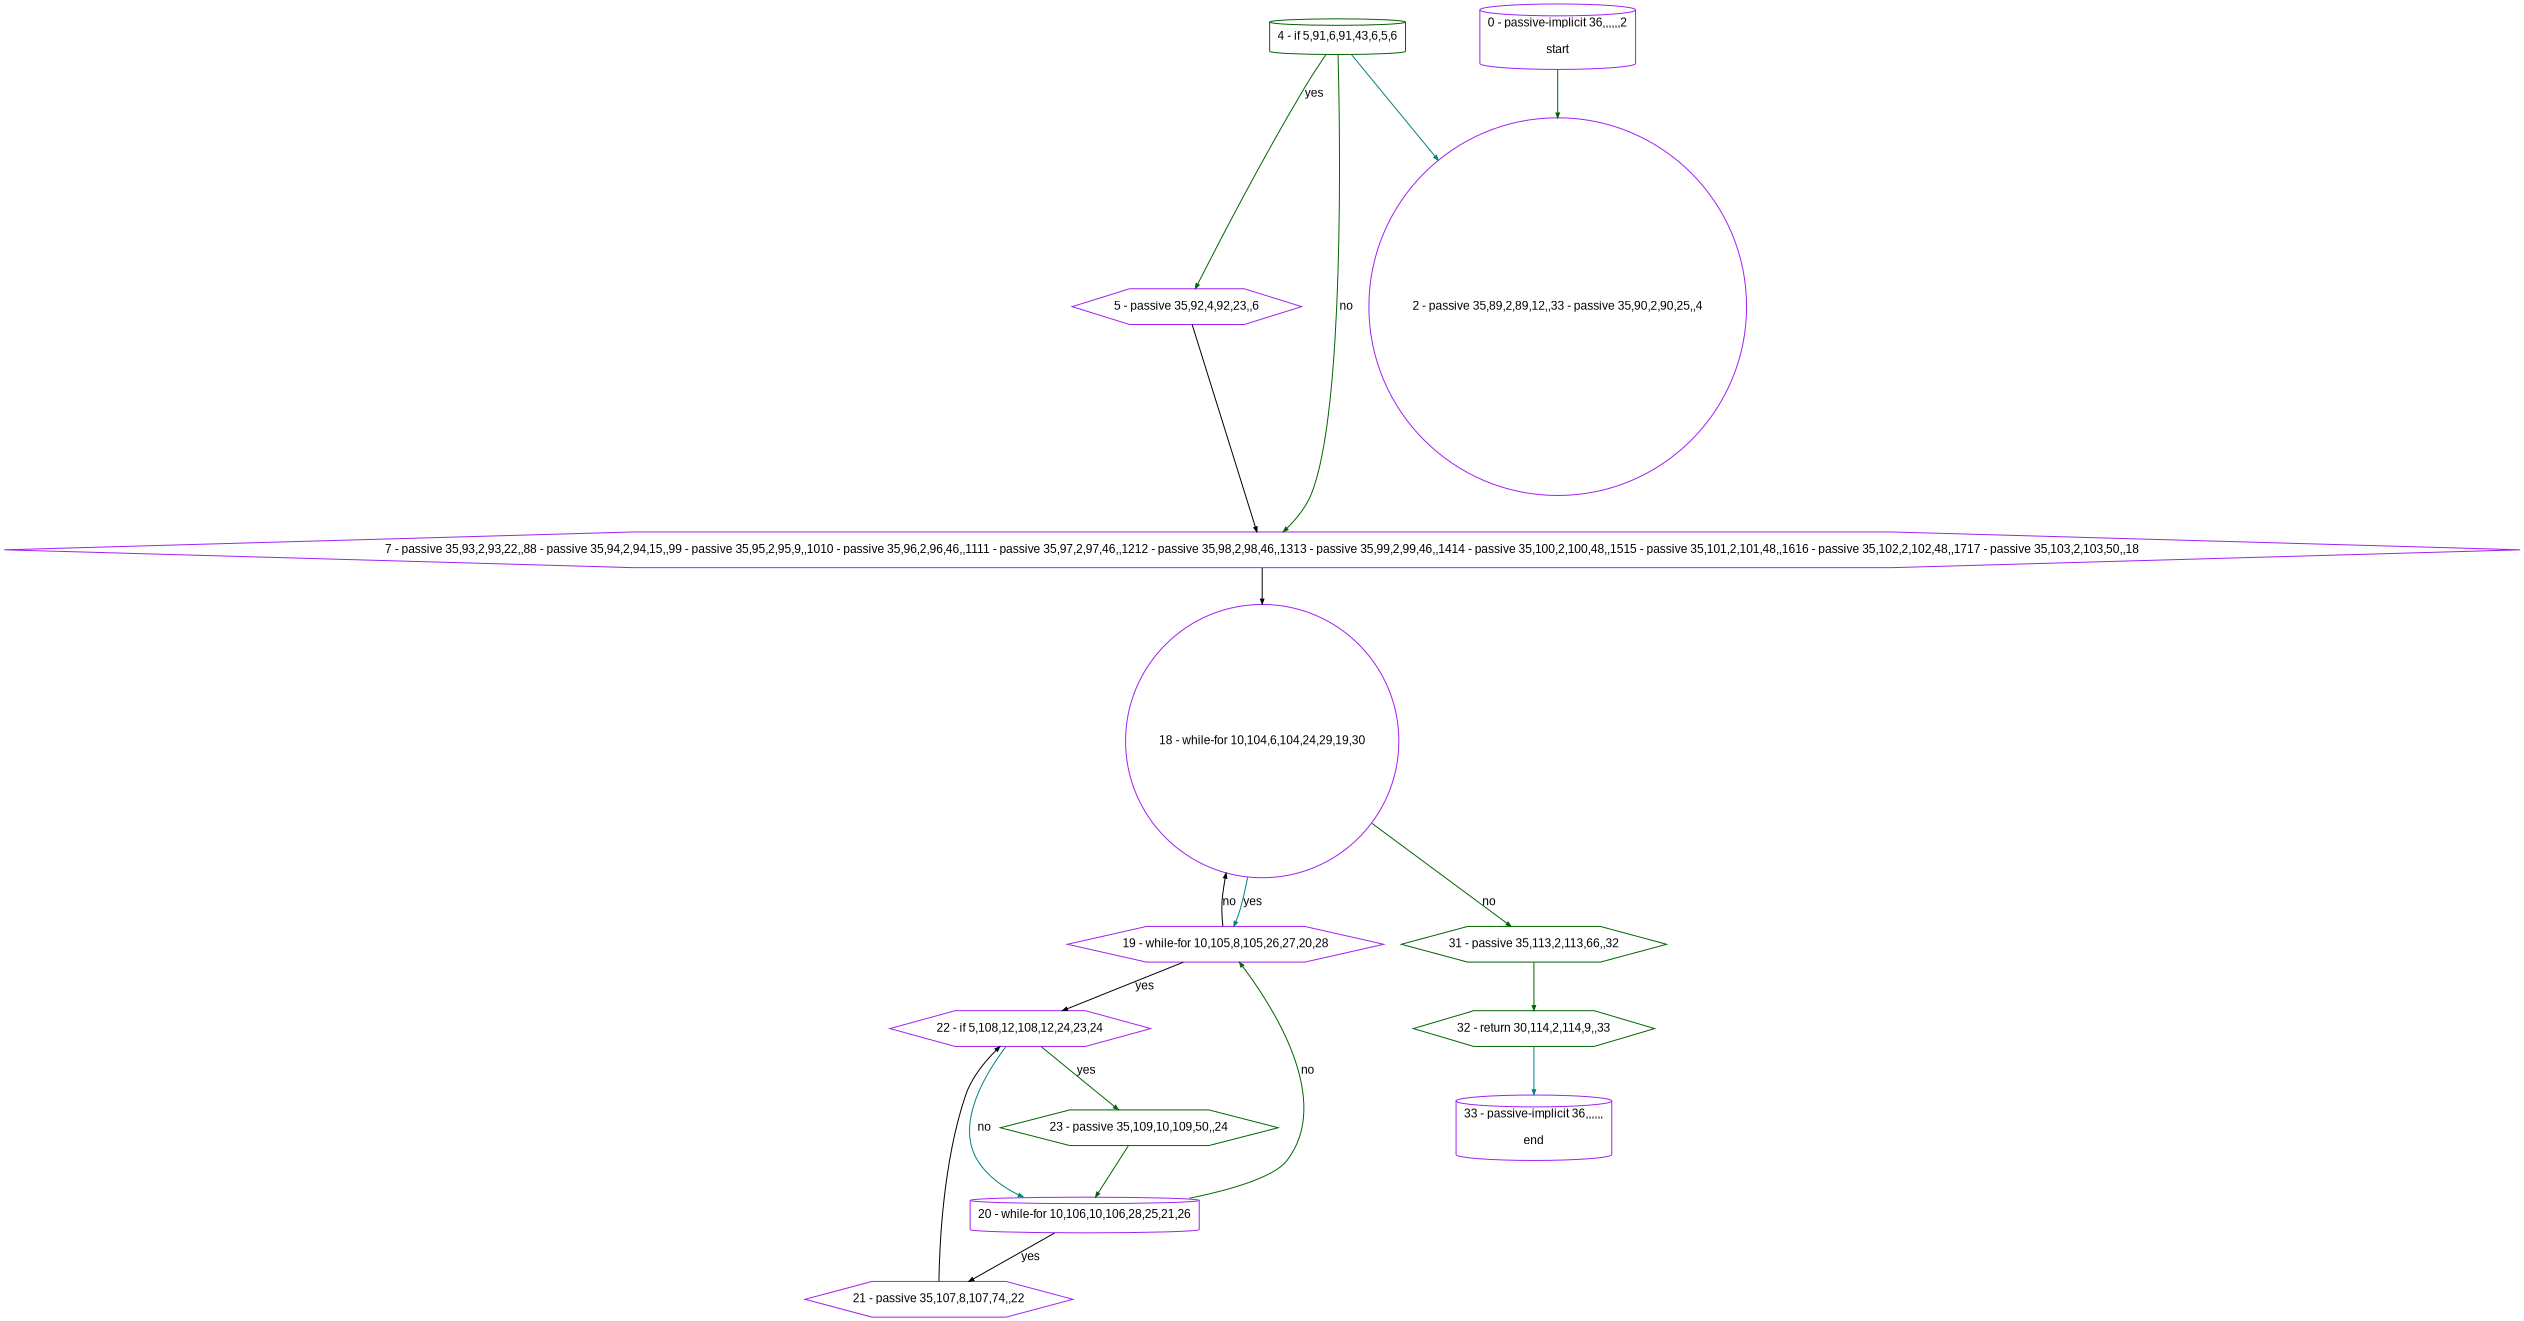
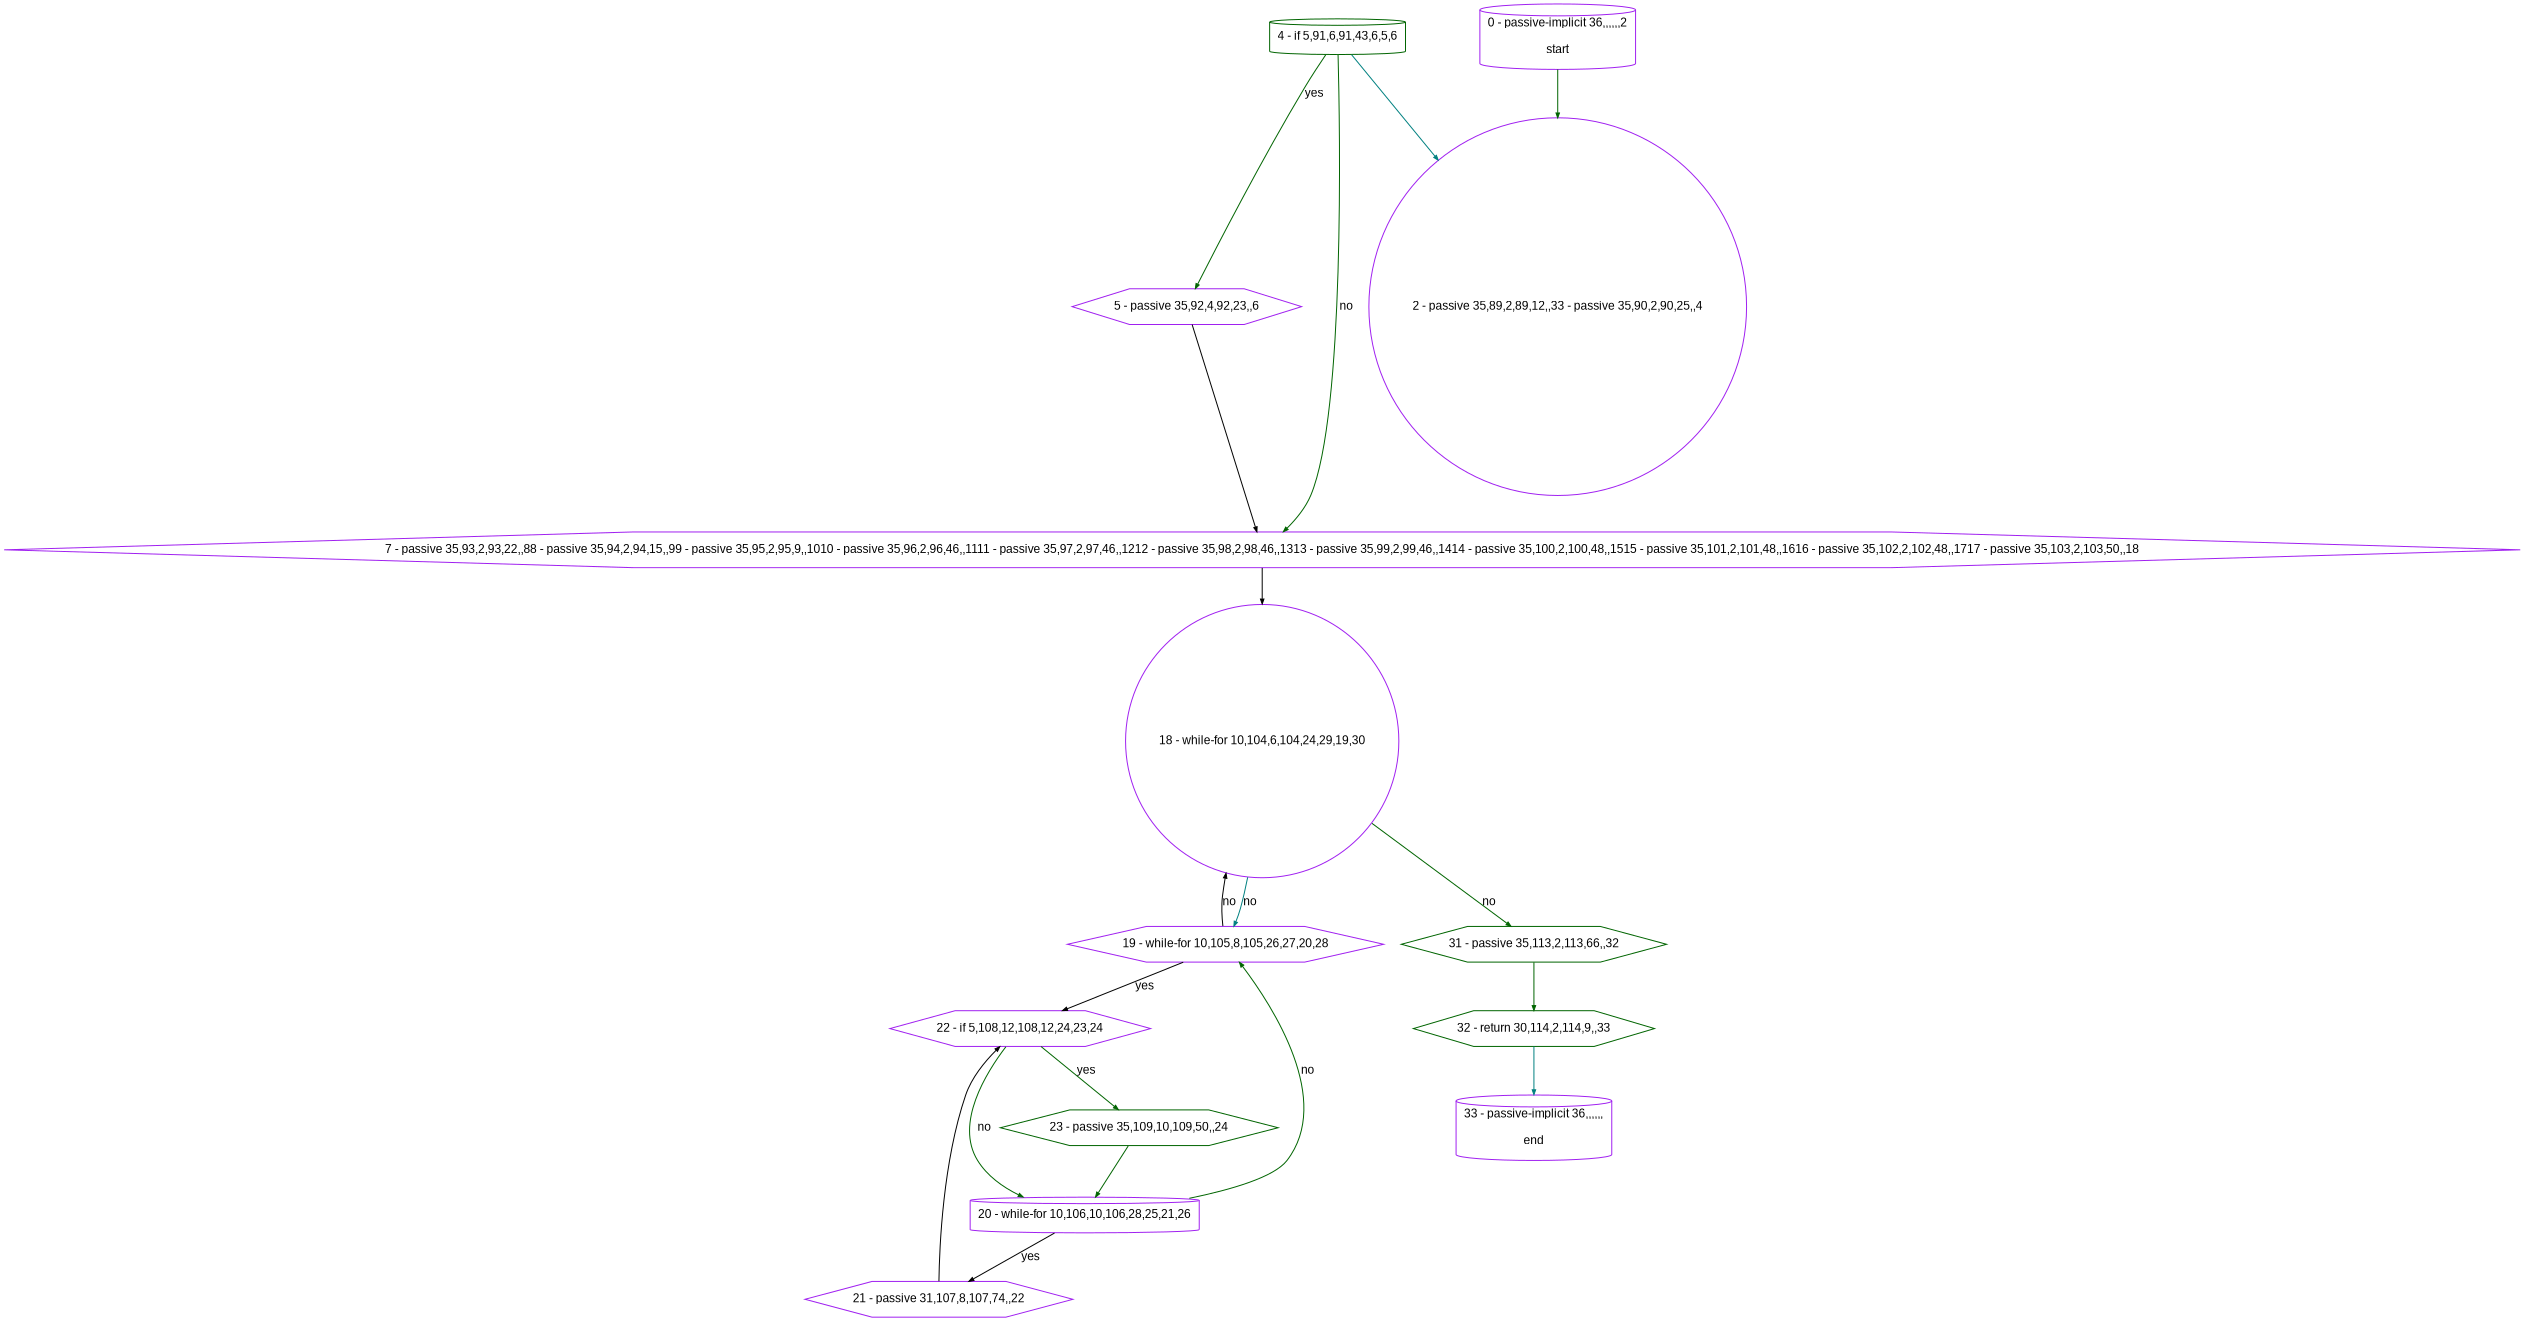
edge "18 - while-for 10,104,6,104,24,29,19,30" -> "19 - while-for 10,105,8,105,26,27,20,28": label "yes" -> "no"
edge "22 - if 5,108,12,108,12,24,23,24" -> "20 - while-for 10,106,10,106,28,25,21,26": color teal -> darkgreen
node "21 - passive 35,107,8,107,74,,22": label "21 - passive 35,107,8,107,74,,22" -> "21 - passive 31,107,8,107,74,,22"
